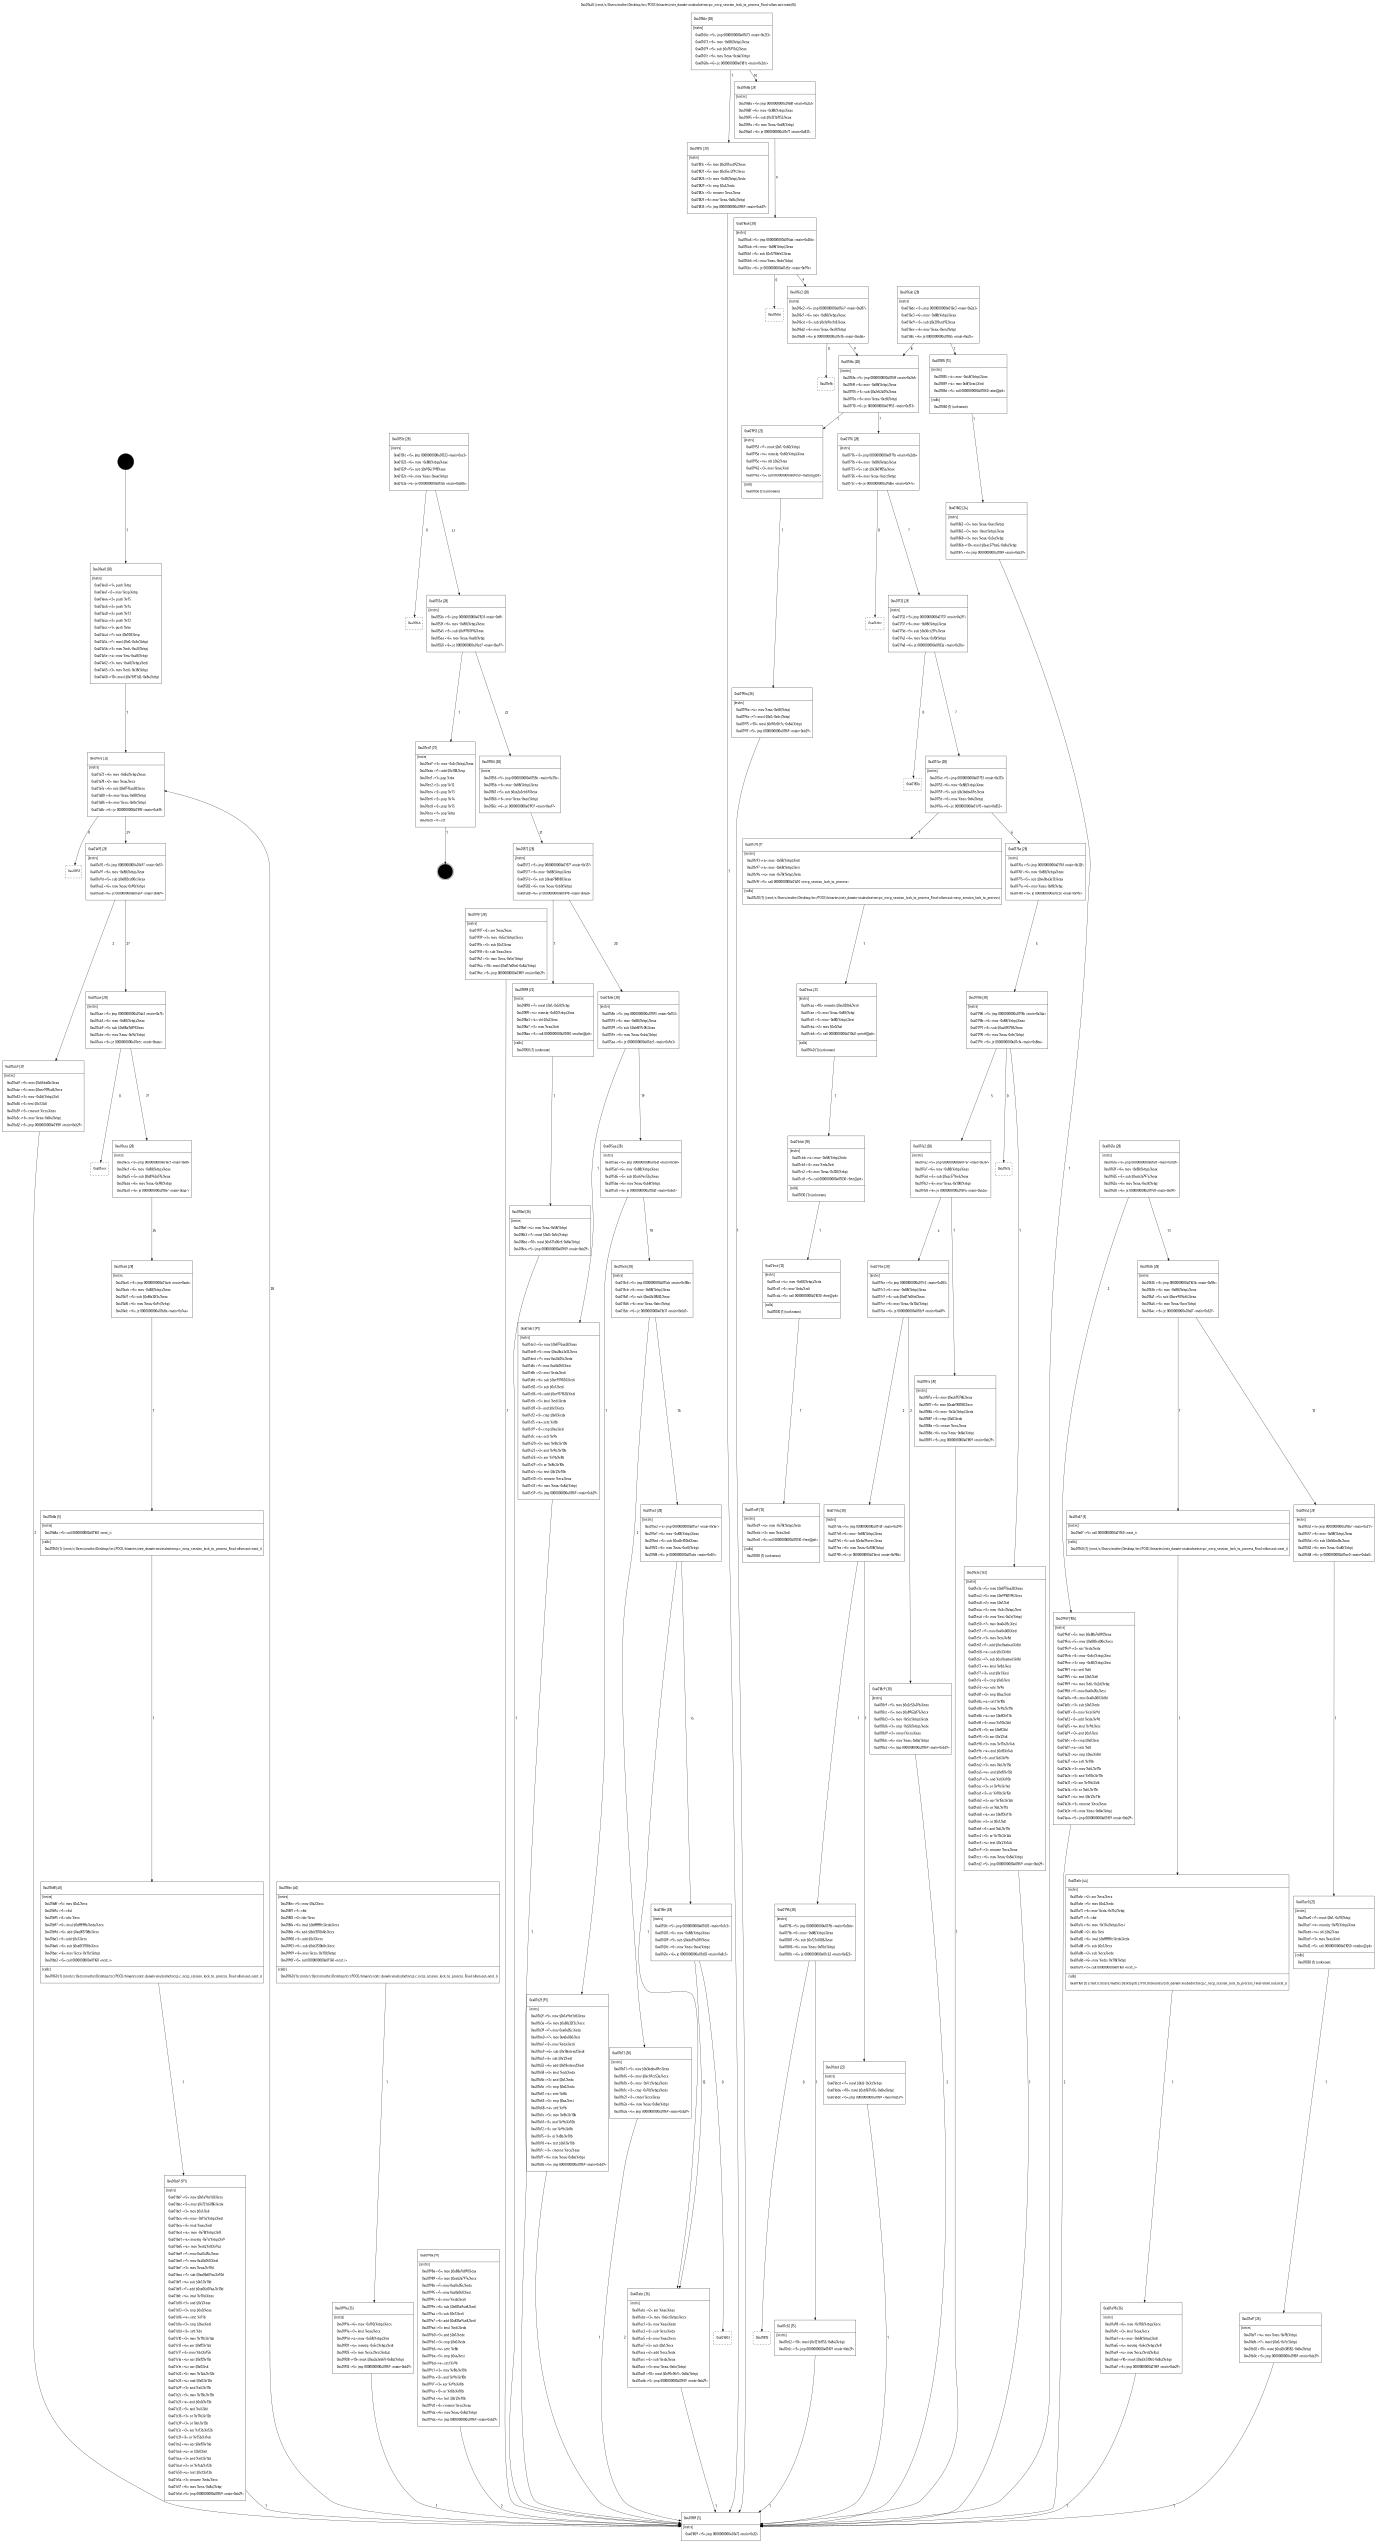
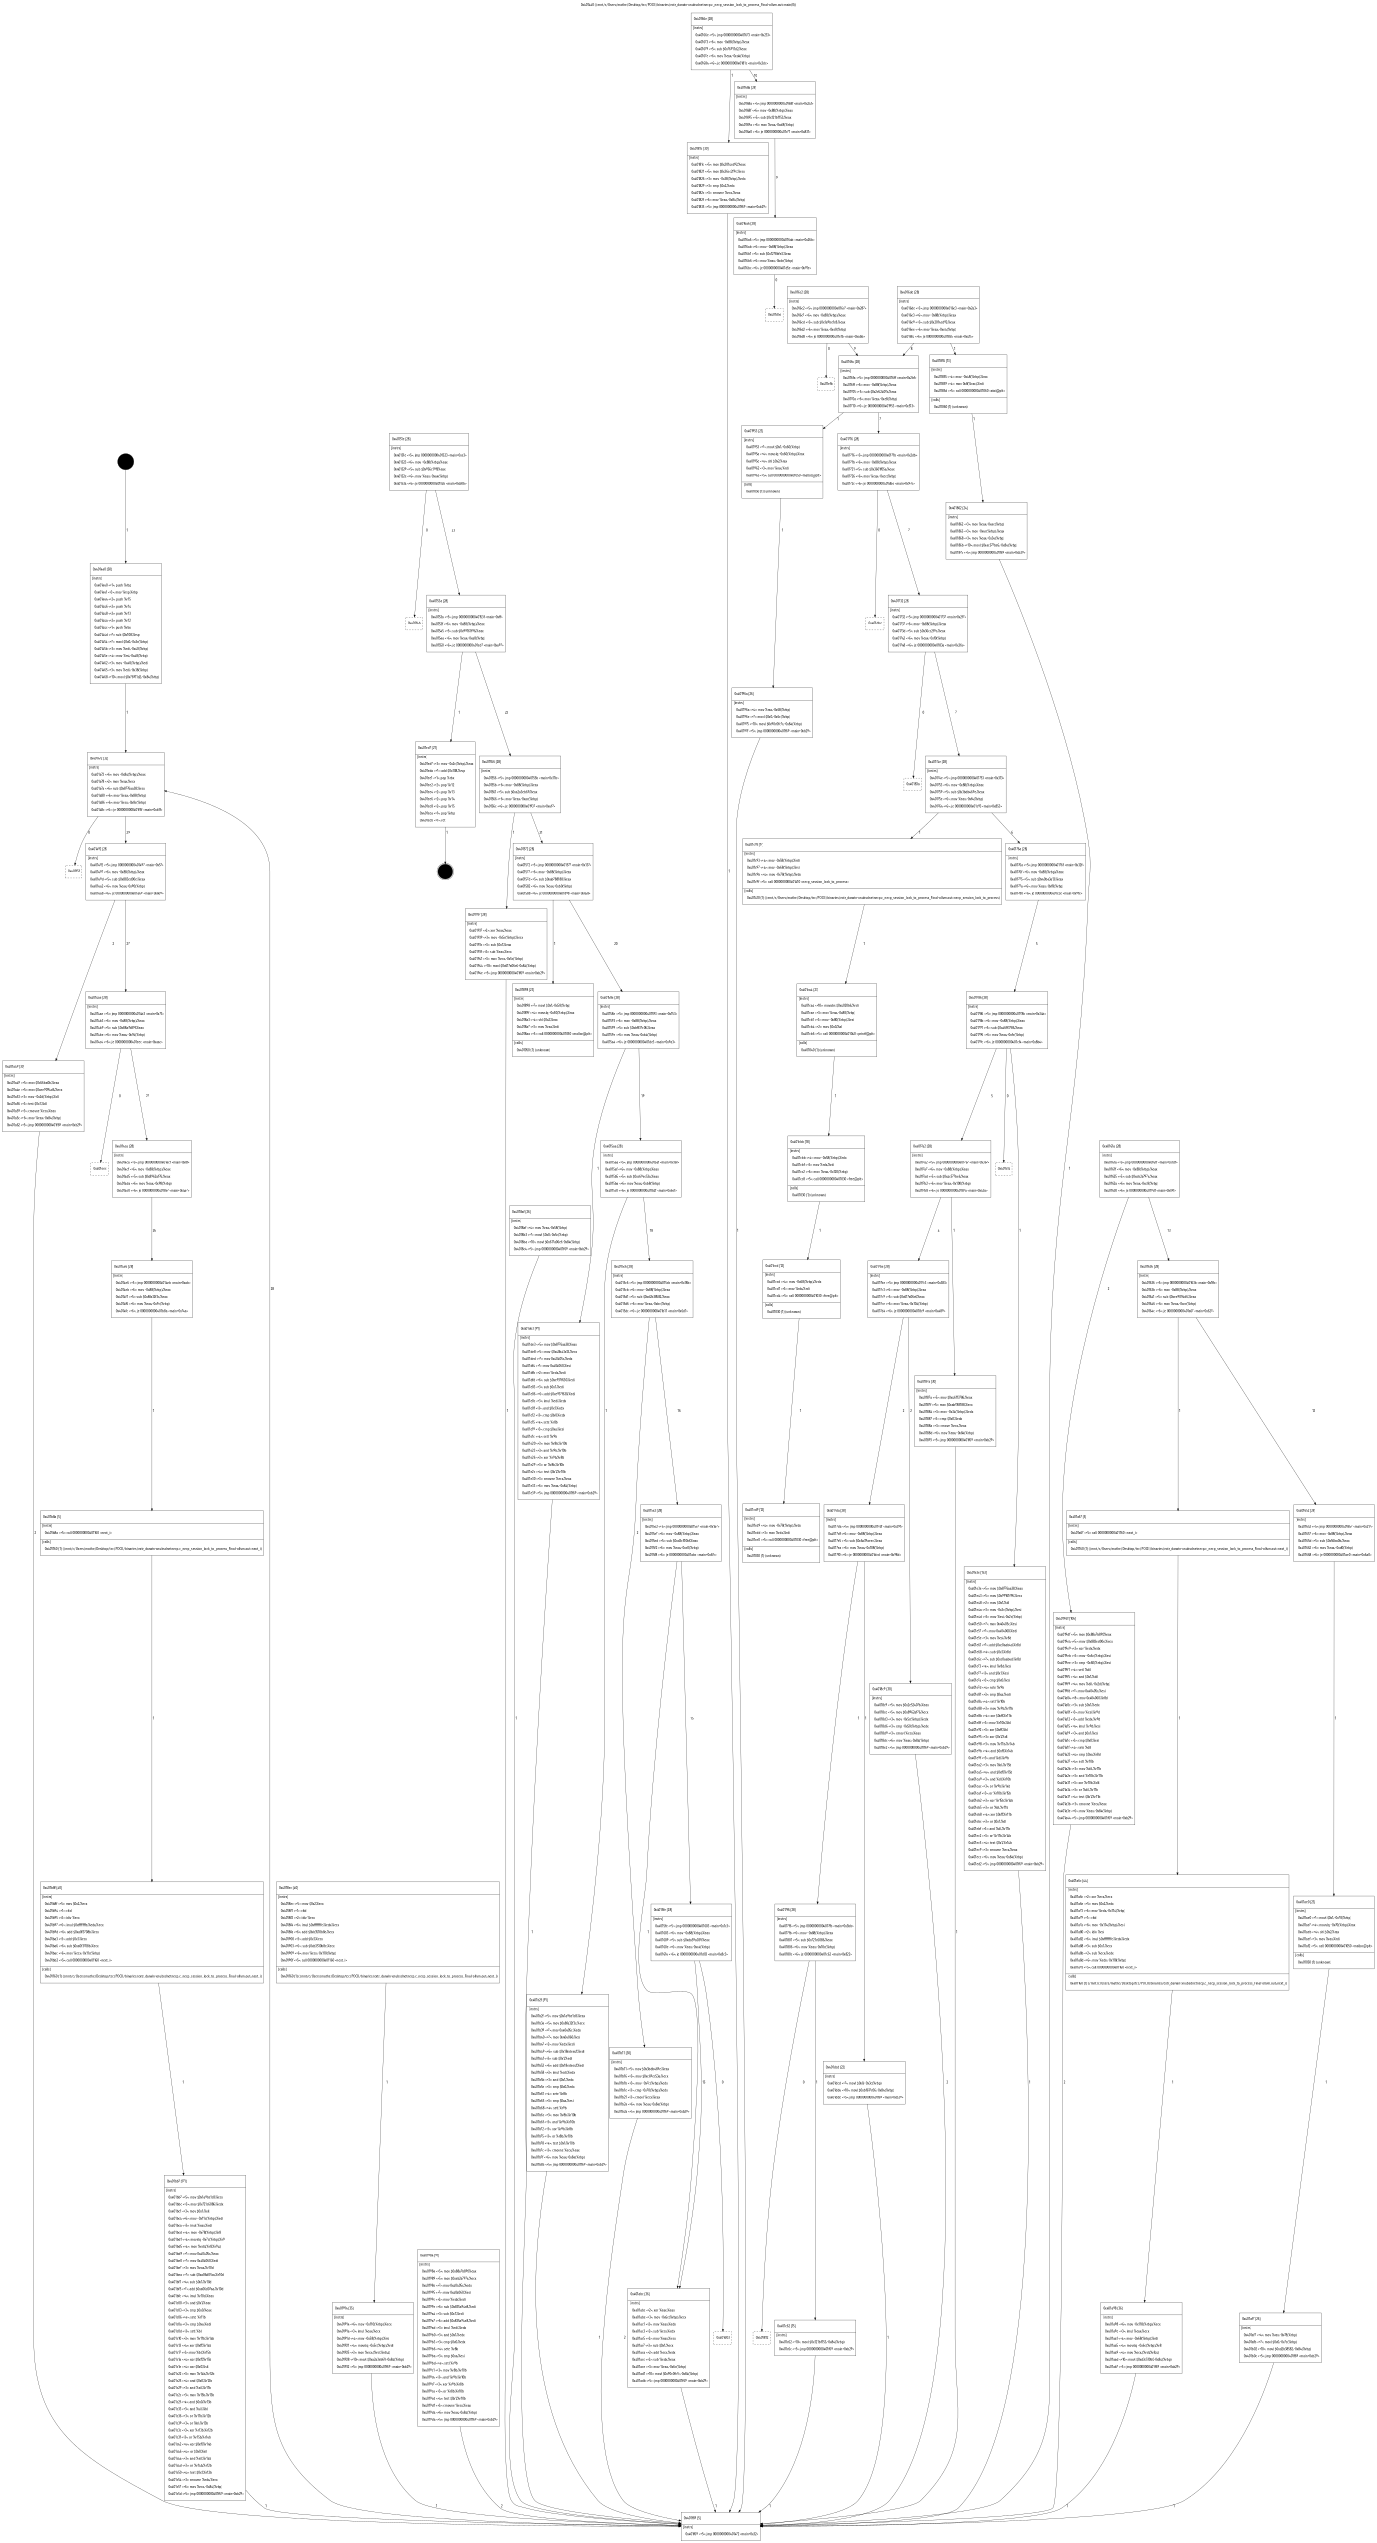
edge "0x4016a6 [28]" -> "0x4016c2 [28]": removed, label "9"
edge "0x401556 [28]" -> "0x401937 [28]": added, label "1"
edge "0x401898 [23]" -> "0x4018af [26]": removed, label "1"
